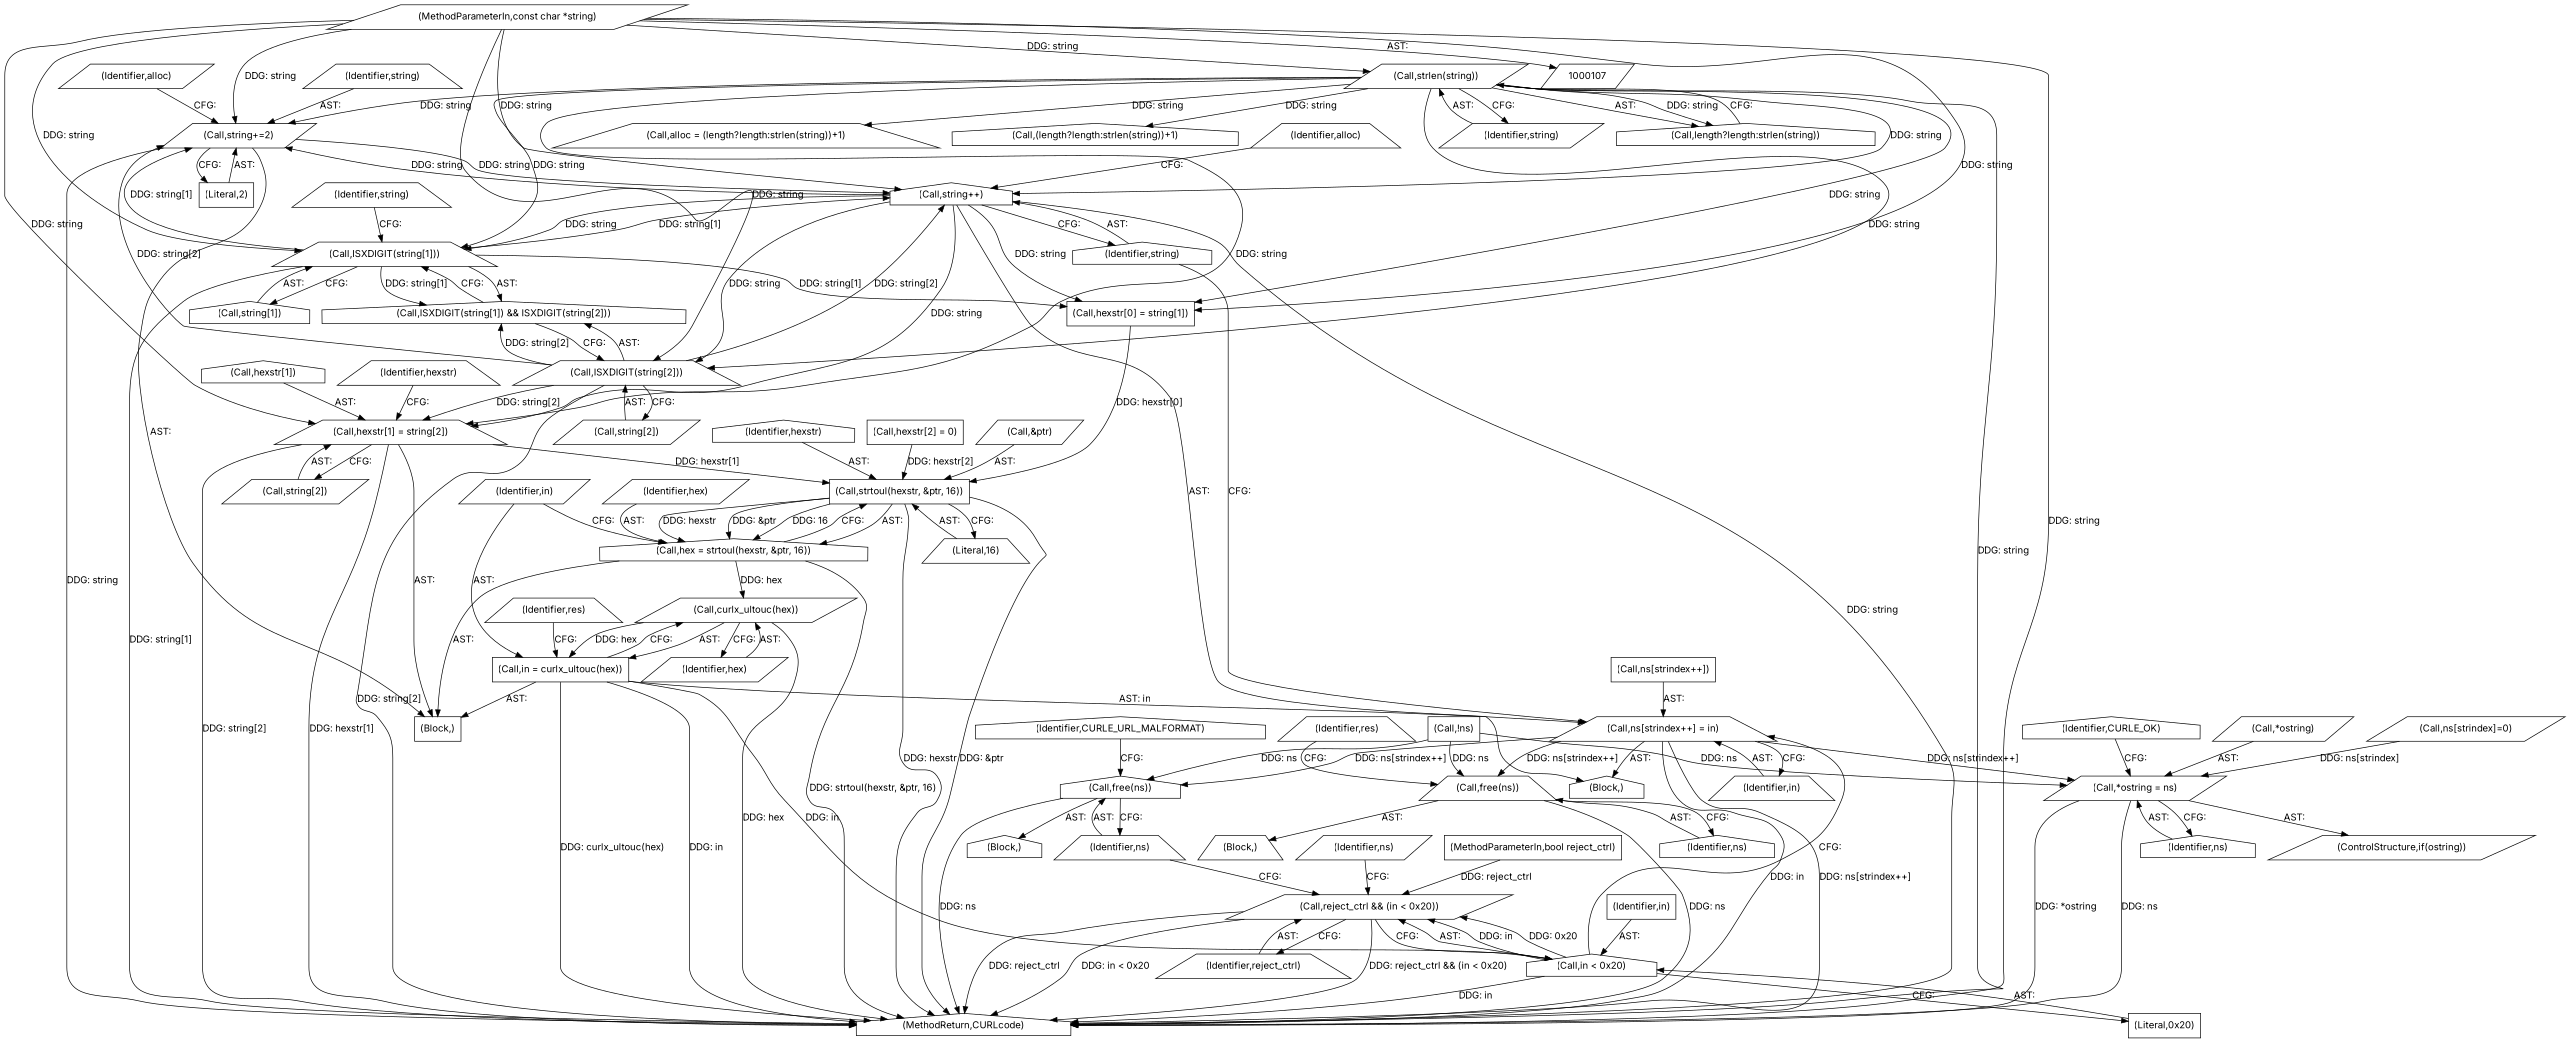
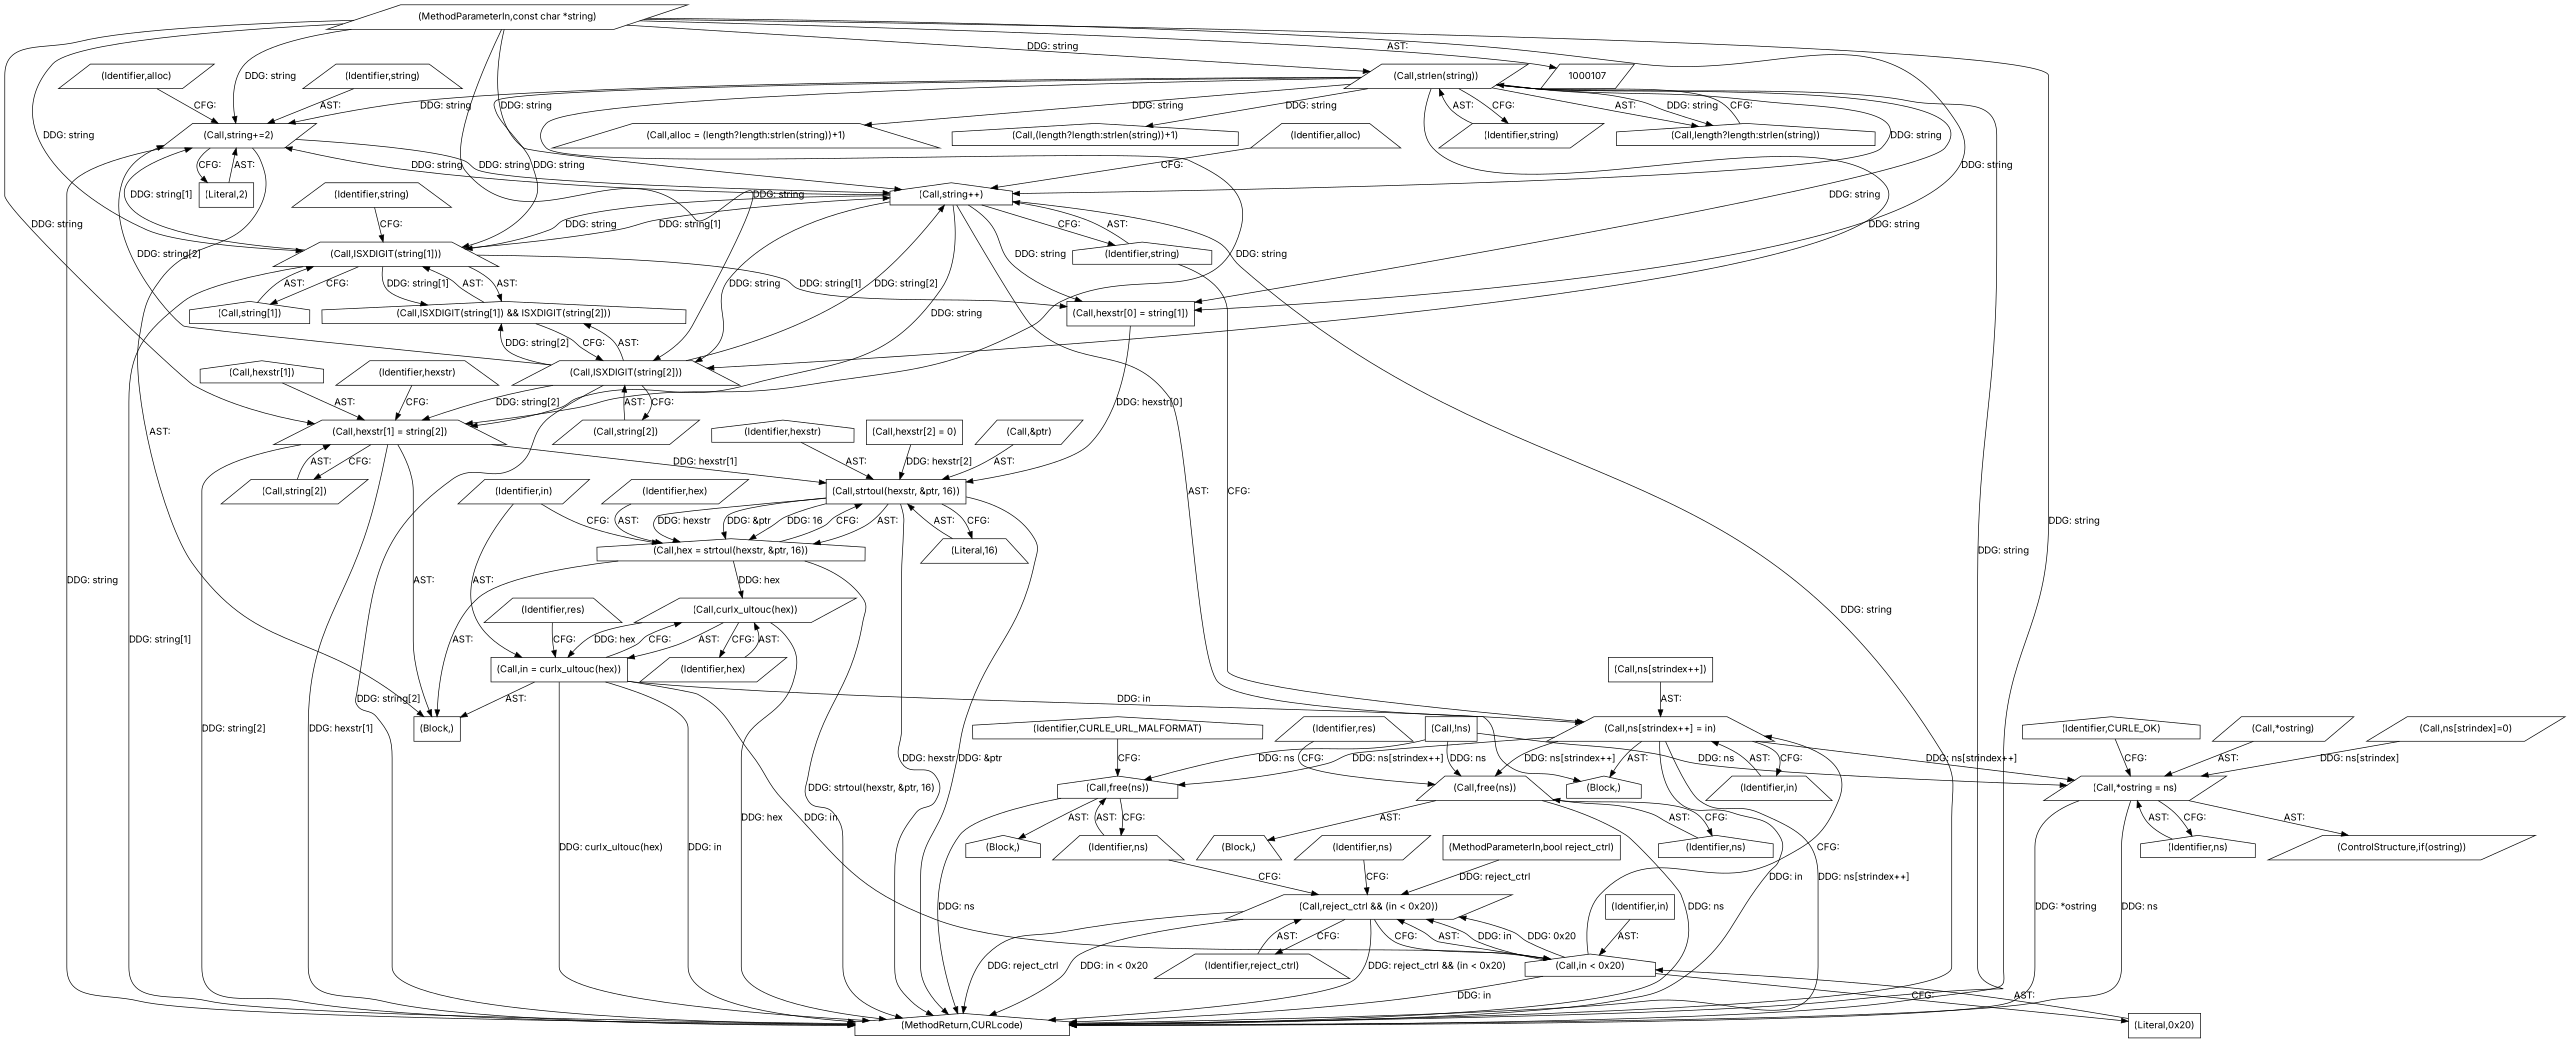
edge "(Call,ISXDIGIT(string[1]) && ISXDIGIT(string[2]))" -> "(Call,ISXDIGIT(string[1]))": label "CFG: " -> "AST: "
edge "(Call,in = curlx_ultouc(hex))" -> "(Call,ns[strindex++] = in)": label "AST: in" -> "DDG: in"
